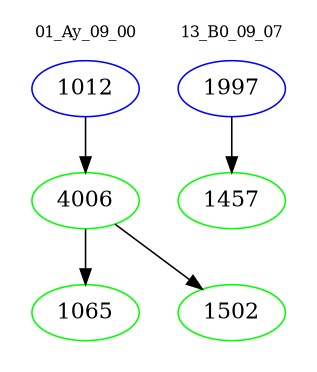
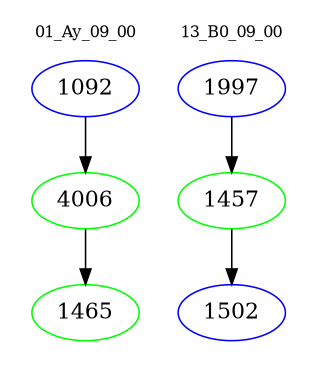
cluster "13_B0_09_07": label "13_B0_09_07" -> "13_B0_09_00"
node "1012": label "1012" -> "1092"
edge "4006" -> "1502": now "1457" -> "1502"
node "1065": label "1065" -> "1465"
node "1502": color green -> blue
